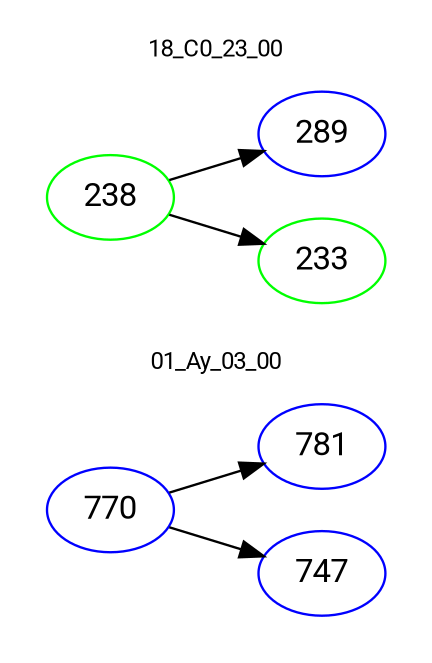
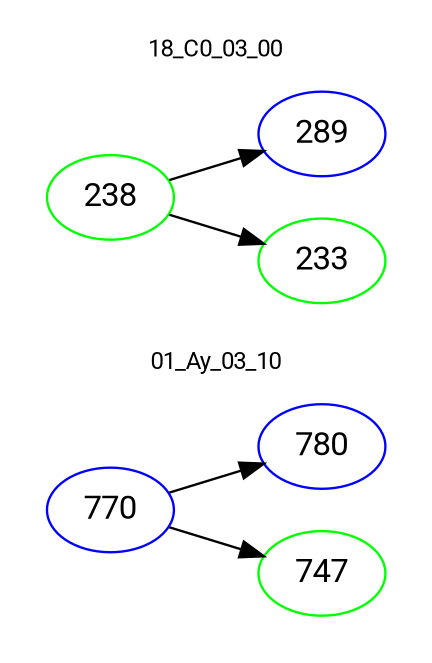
cluster "18_C0_23_00": label "18_C0_23_00" -> "18_C0_03_00"
cluster "01_Ay_03_00": label "01_Ay_03_00" -> "01_Ay_03_10"
node "781": label "781" -> "780"
node "747": color blue -> green
